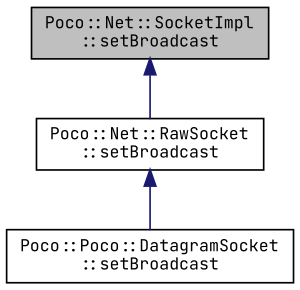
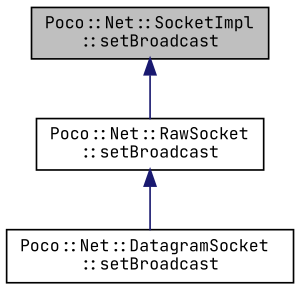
node "Poco::Poco::DatagramSocket ::setBroadcast": label "Poco::Poco::DatagramSocket ::setBroadcast" -> "Poco::Net::DatagramSocket ::setBroadcast"
